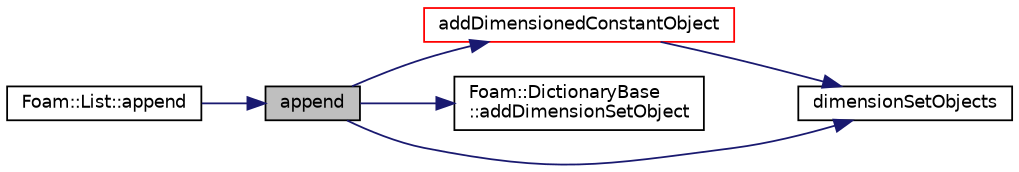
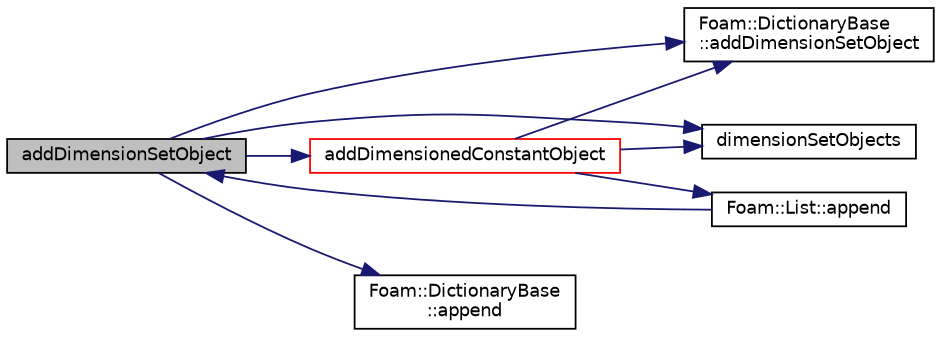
node "append": label "append" -> "addDimensionSetObject"
edge "addDimensionedConstantObject" -> "Foam::DictionaryBase ::addDimensionSetObject": added
edge "addDimensionedConstantObject" -> "Foam::List::append": added
node "Foam::DictionaryBase ::append": added
